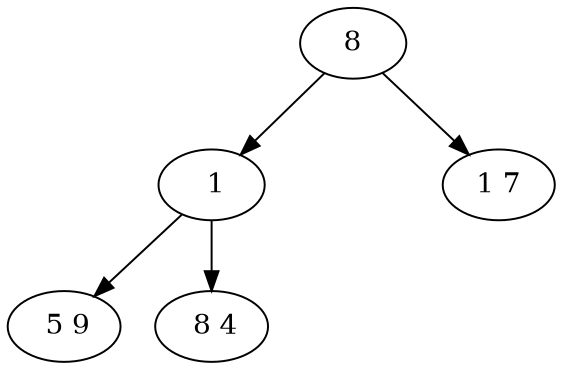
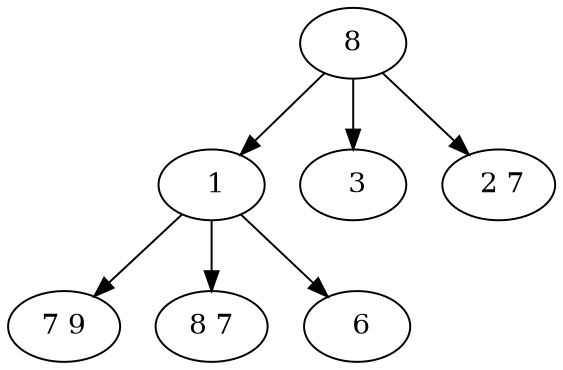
node "3": added
node "1 7": label "1 7" -> "2 7"
node "5 9": label "5 9" -> "7 9"
node "8 4": label "8 4" -> "8 7"
node "6": added
